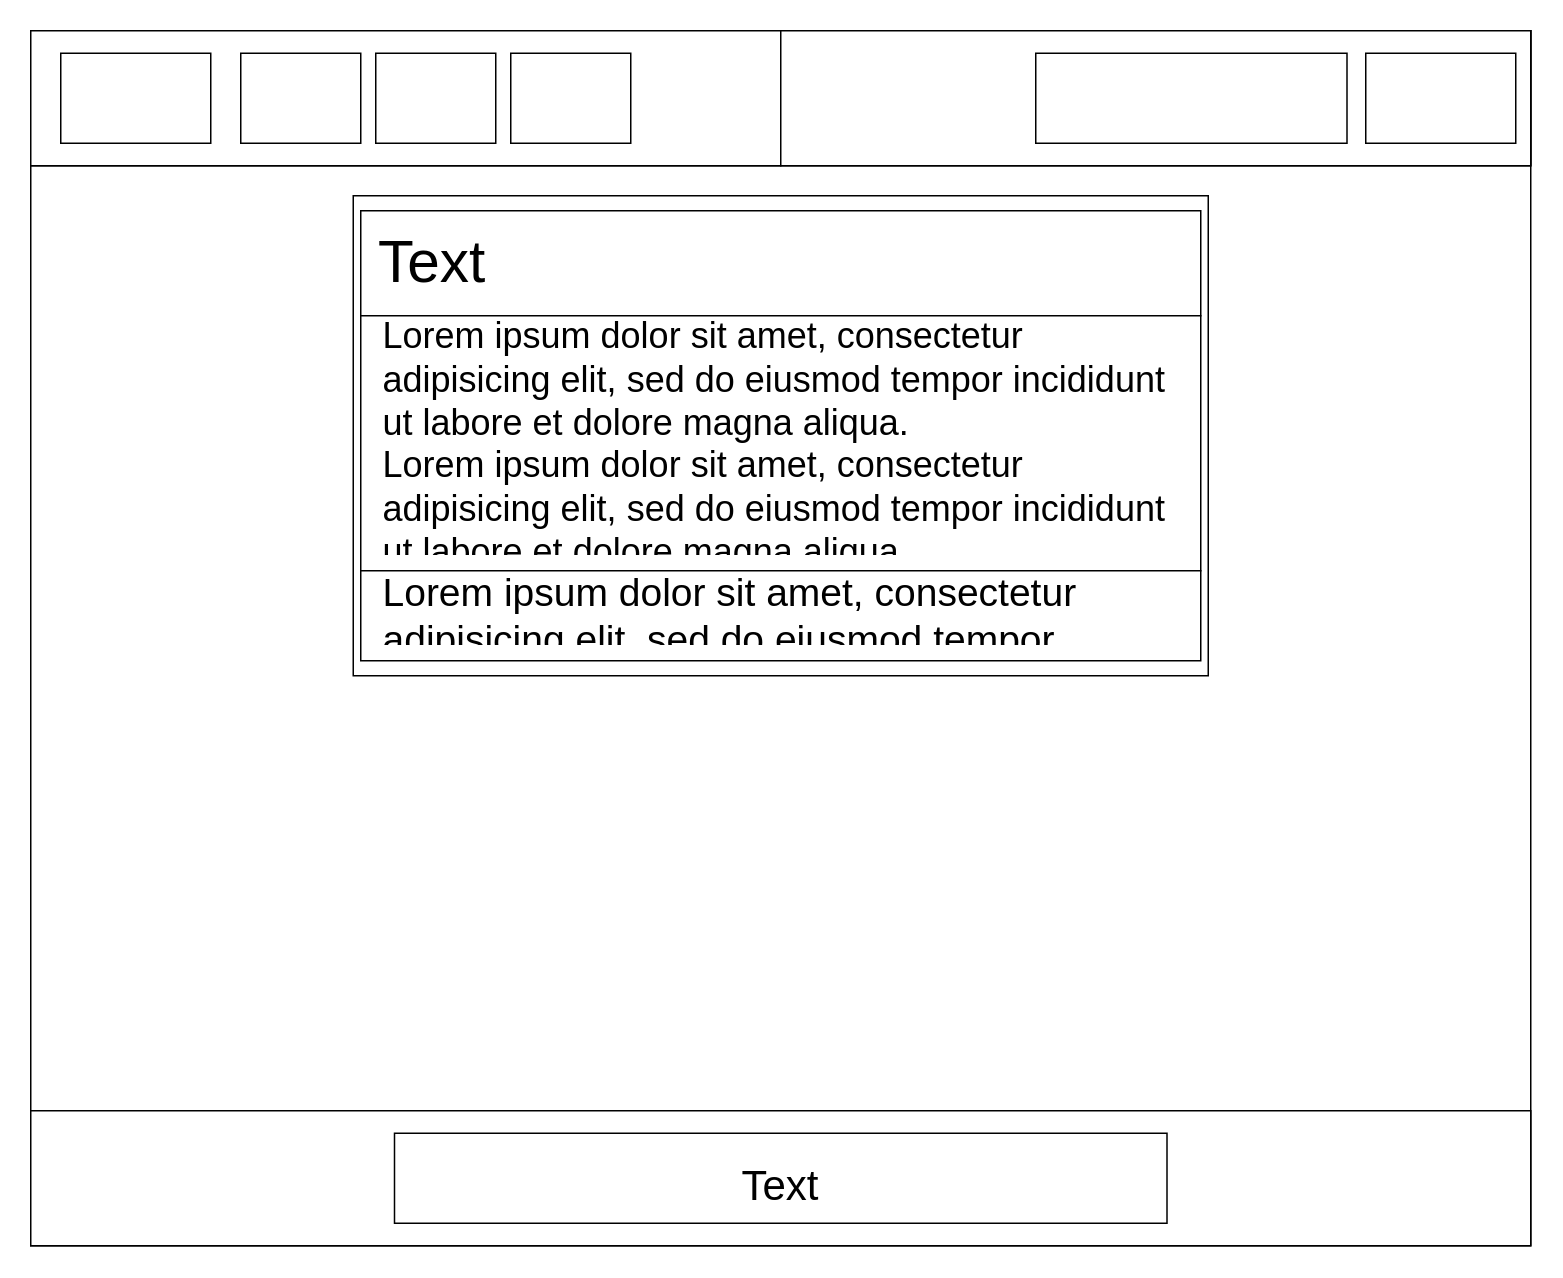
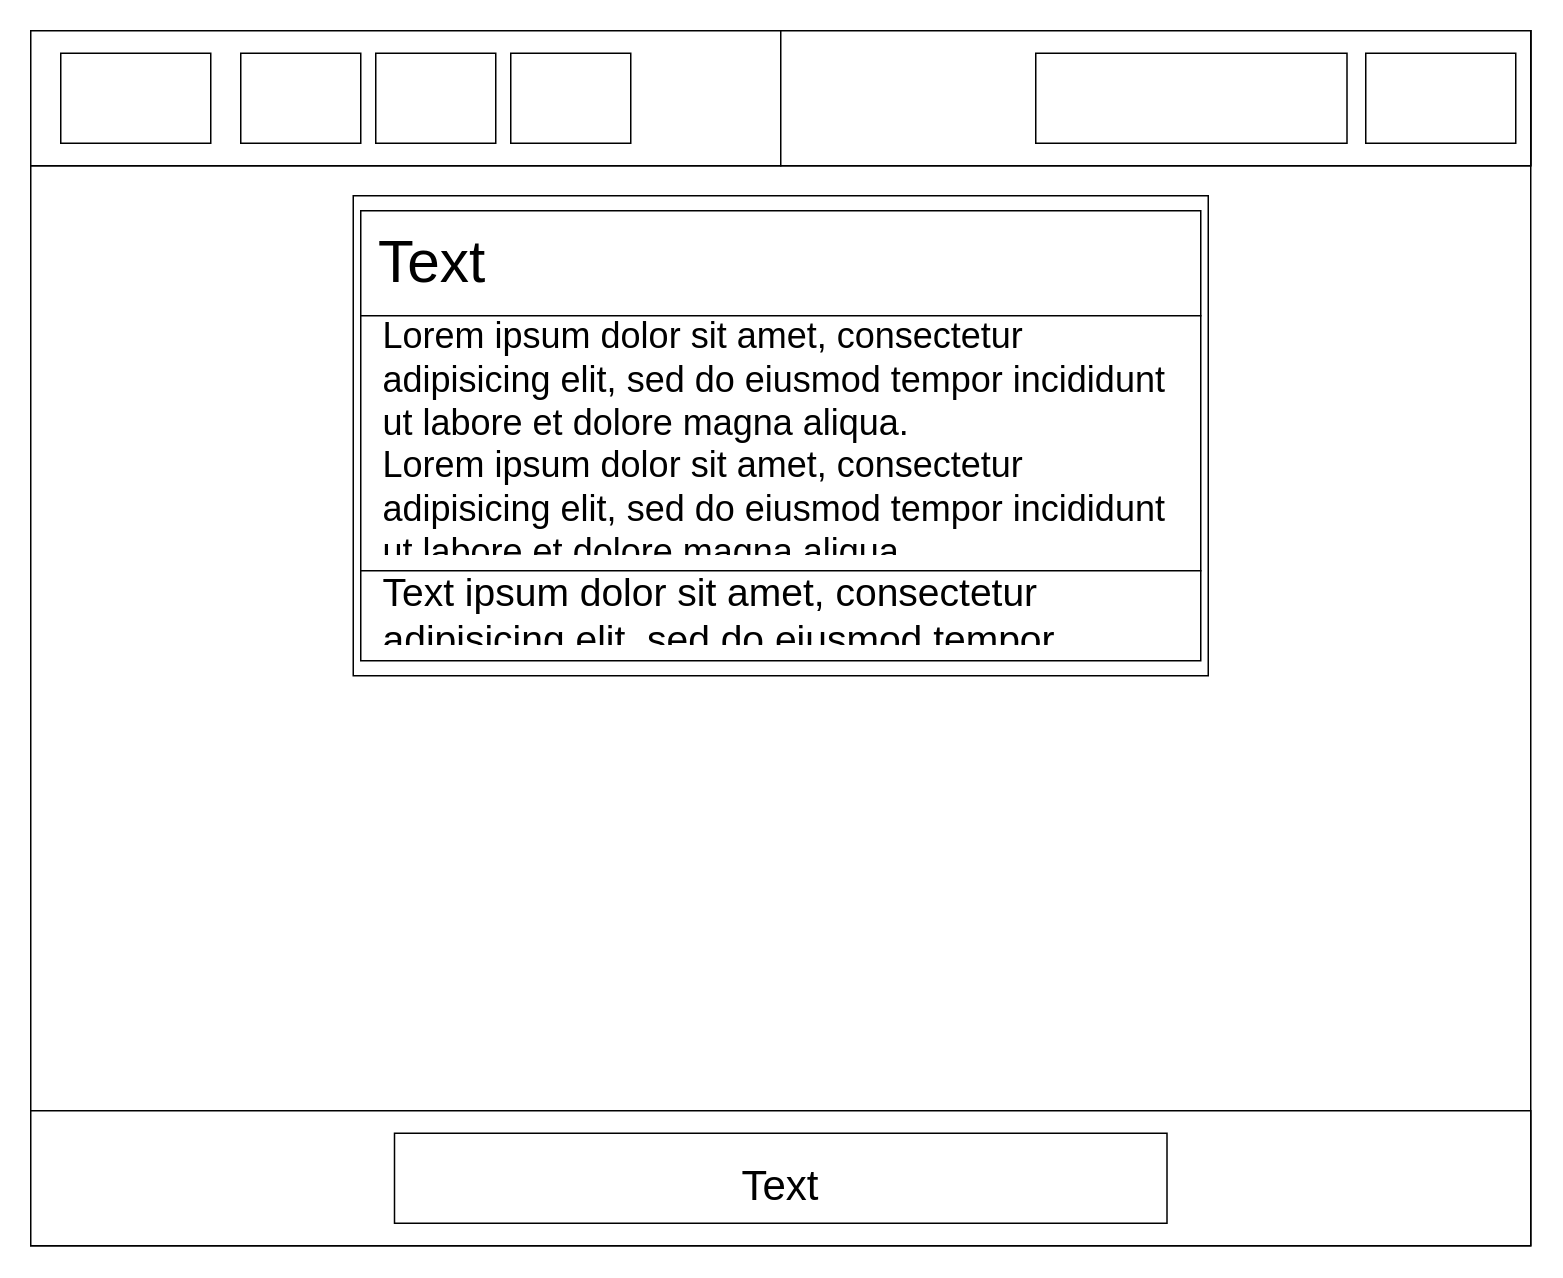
node "Lorem ipsum dolor sit amet, consectetur adipisicing elit, sed do eiusmod tempor incididunt ut labore et dolore magna aliqua.": label "Lorem ipsum dolor sit amet, consectetur adipisicing elit, sed do eiusmod tempor incididunt ut labore et dolore magna aliqua." -> "Text ipsum dolor sit amet, consectetur adipisicing elit, sed do eiusmod tempor incididunt ut labore et dolore magna aliqua."
